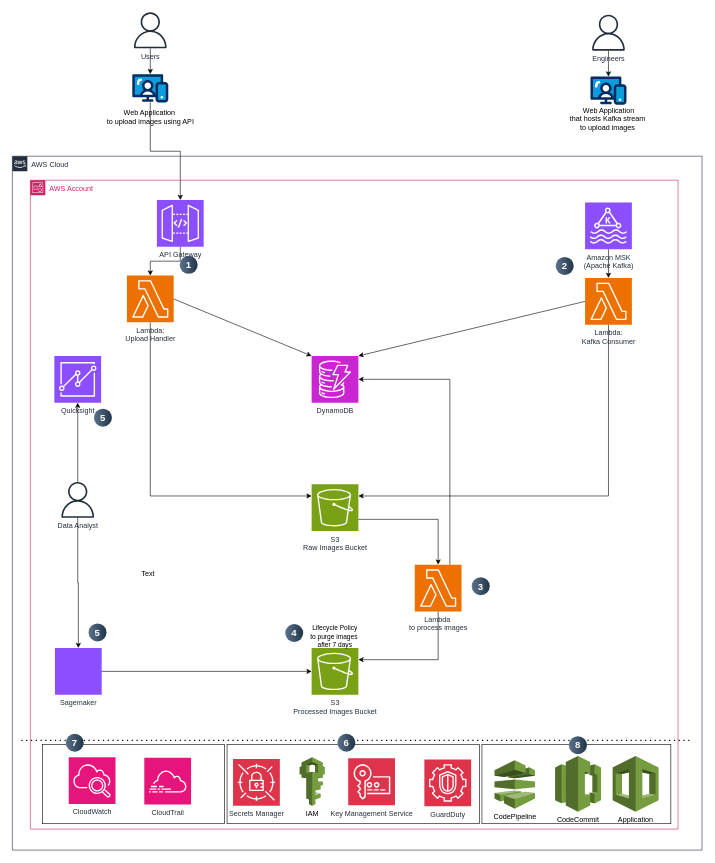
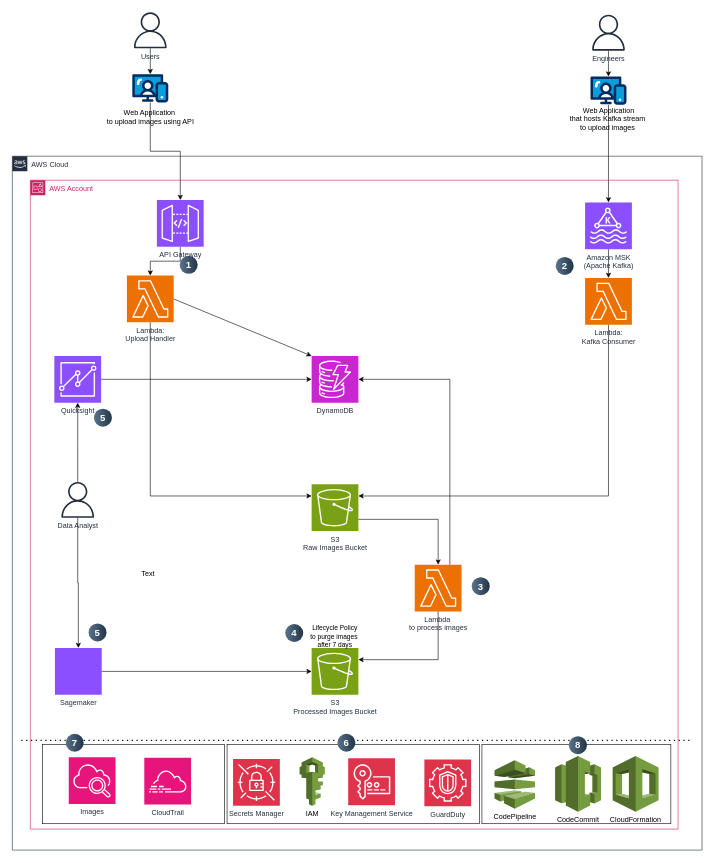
edge "Web Application that hosts Kafka stream to upload images" -> "Amazon MSK (Apache Kafka)": added
edge "Lambda: Kafka Consumer" -> "DynamoDB": removed
edge "Quicksight" -> "DynamoDB": added
node "CloudWatch": label "CloudWatch" -> "Images"
node "Application": label "Application" -> "CloudFormation"
